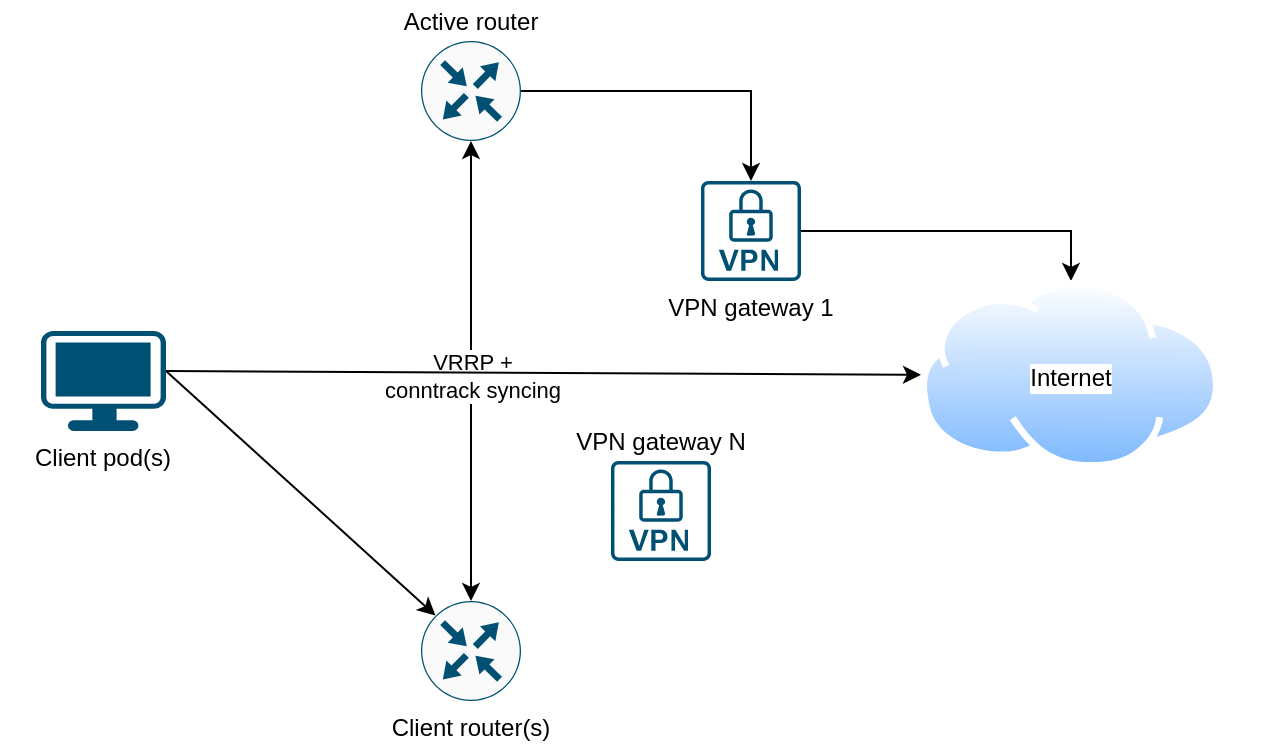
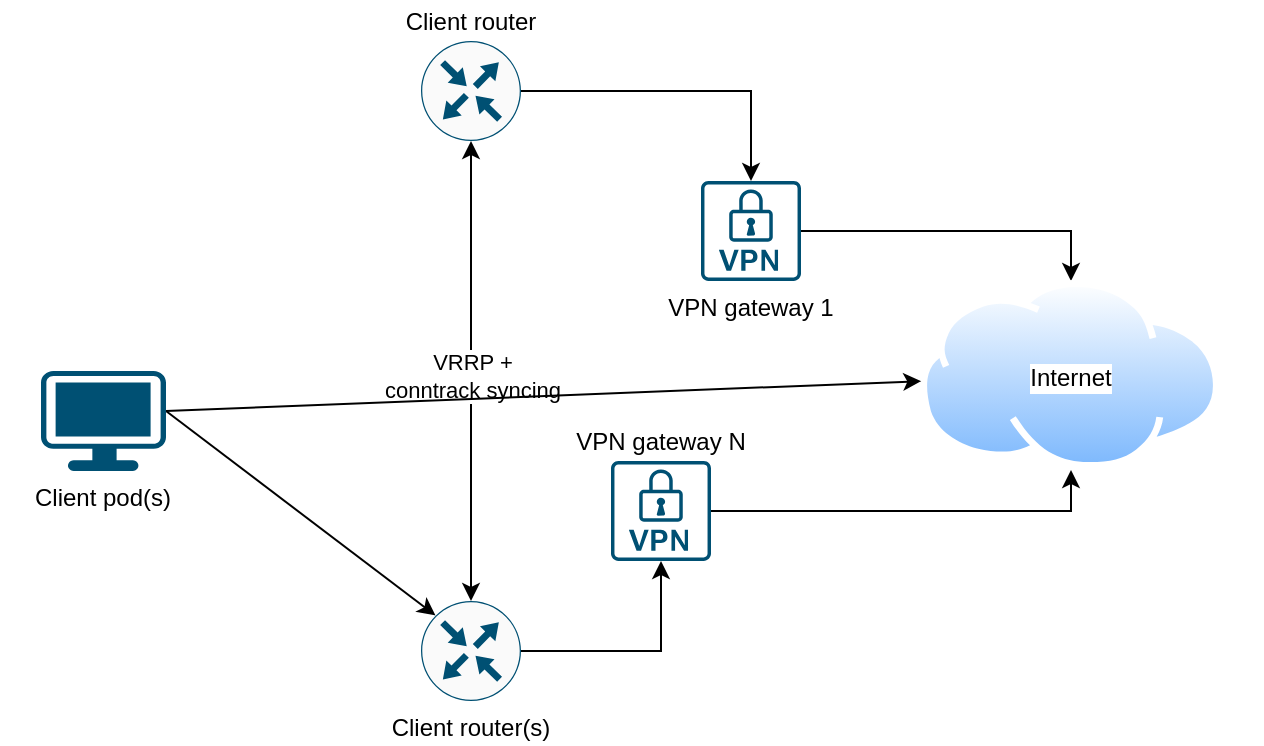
node "Active router": label "Active router" -> "Client router"
node "Client pod(s)": moved (104, 381) -> (104, 421)
edge "VPN gateway N" -> "Internet": added
edge "Client router(s)" -> "VPN gateway N": added
